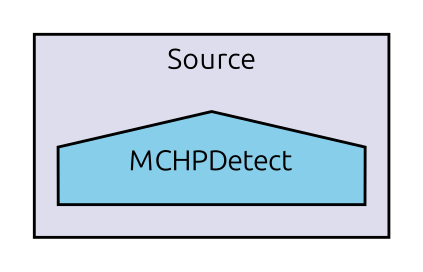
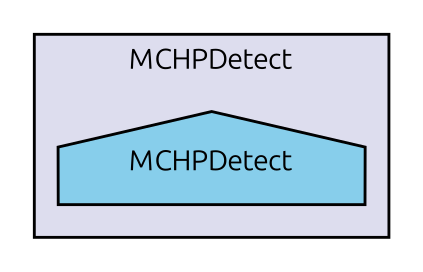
cluster "Source": label "Source" -> "MCHPDetect"
